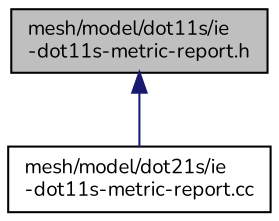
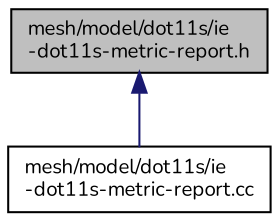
node "mesh/model/dot21s/ie -dot11s-metric-report.cc": label "mesh/model/dot21s/ie -dot11s-metric-report.cc" -> "mesh/model/dot11s/ie -dot11s-metric-report.cc"
